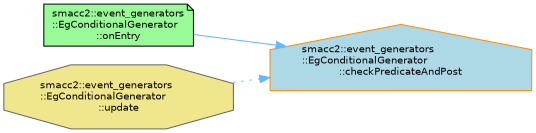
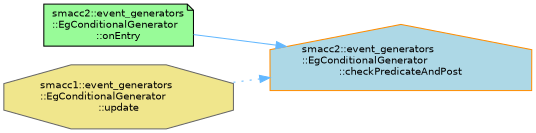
node "smacc2::event_generators ::EgConditionalGenerator ::update": label "smacc2::event_generators ::EgConditionalGenerator ::update" -> "smacc1::event_generators ::EgConditionalGenerator ::update"
